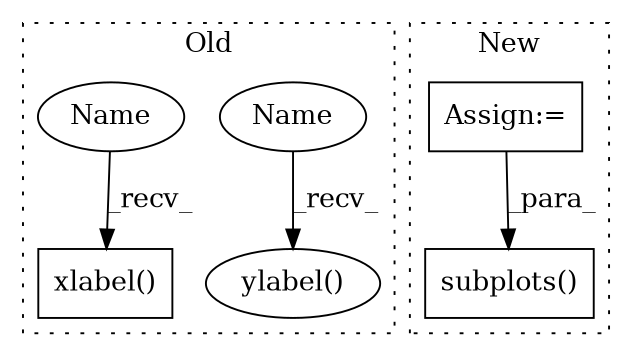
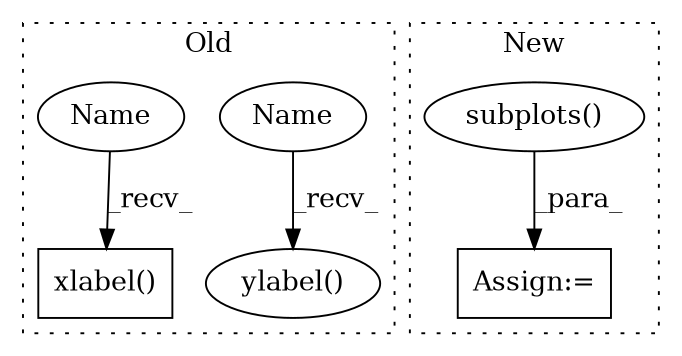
edge "Assign:=" -> "subplots()": reversed
node "subplots()": shape box -> ellipse
